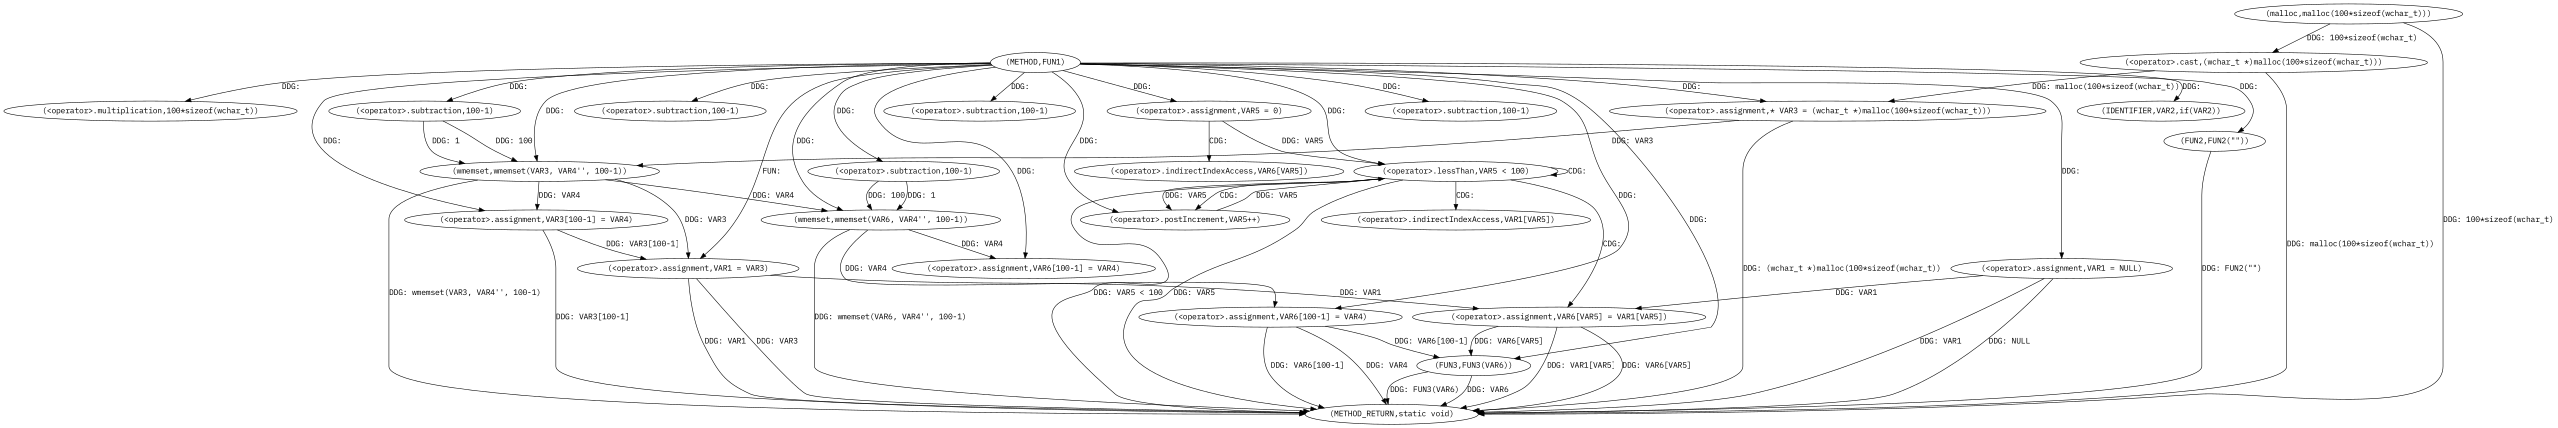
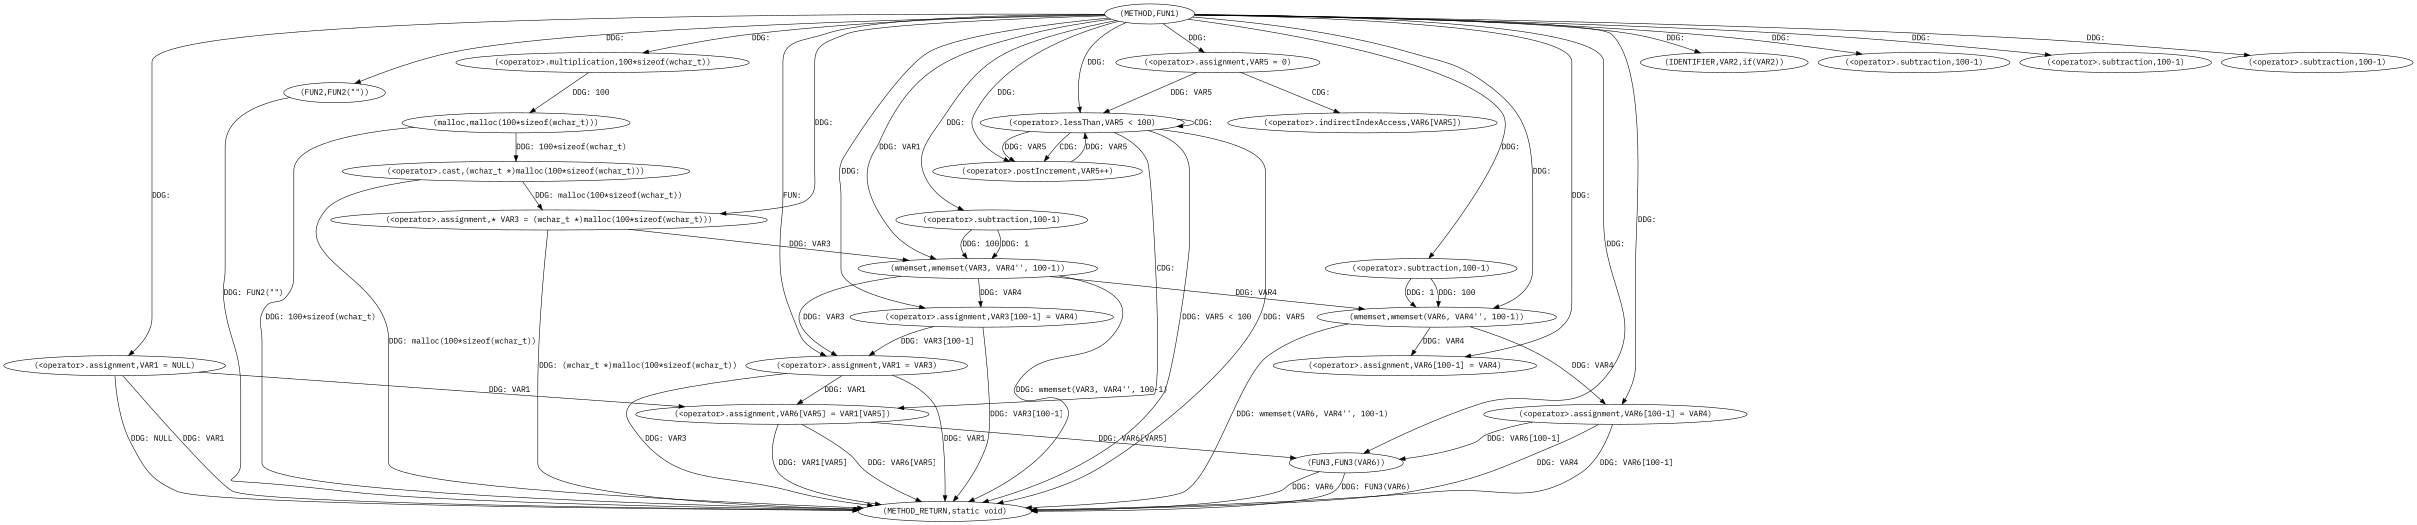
edge "(<operator>.multiplication,100*sizeof(wchar_t))" -> "(malloc,malloc(100*sizeof(wchar_t)))": added, label "DDG: 100"
edge "(METHOD,FUN1)" -> "(wmemset,wmemset(VAR3, VAR4'', 100-1))": label "DDG: " -> "DDG: VAR1"
node "(<operator>.indirectIndexAccess,VAR1[VAR5])": removed
